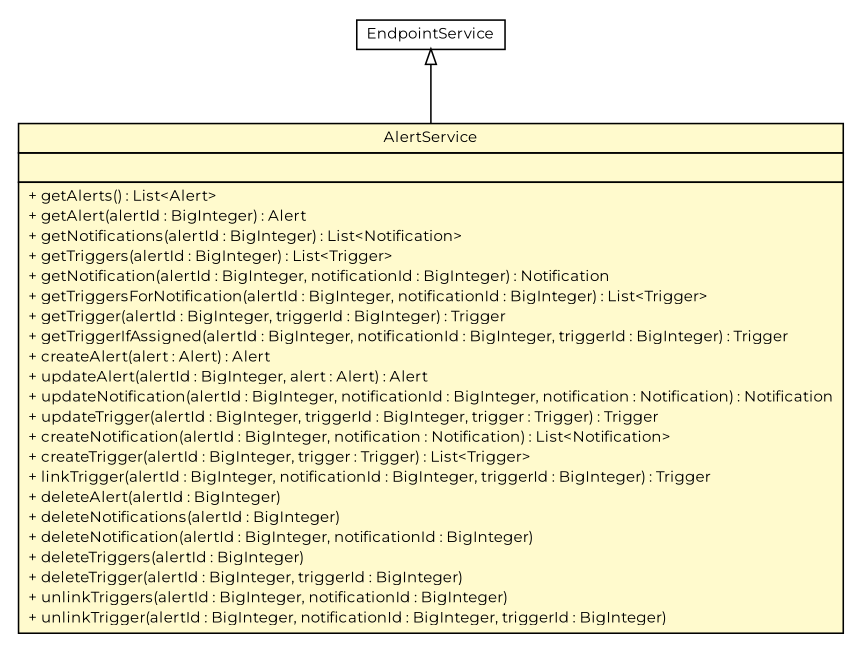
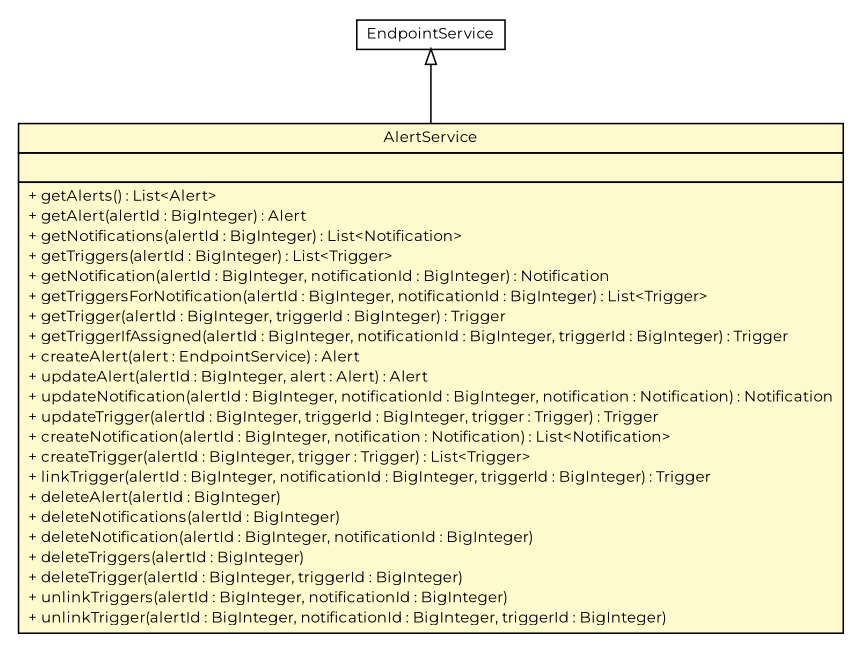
node "AlertService": text "+ createAlert(alert : Alert) : Alert" -> "+ createAlert(alert : EndpointService) : Alert"
